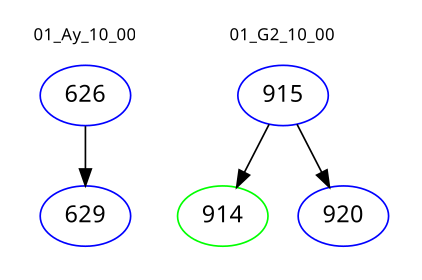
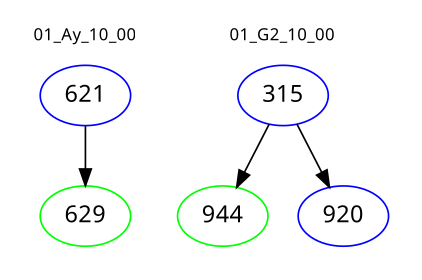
node "626": label "626" -> "621"
node "915": label "915" -> "315"
node "629": color blue -> green
node "914": label "914" -> "944"
